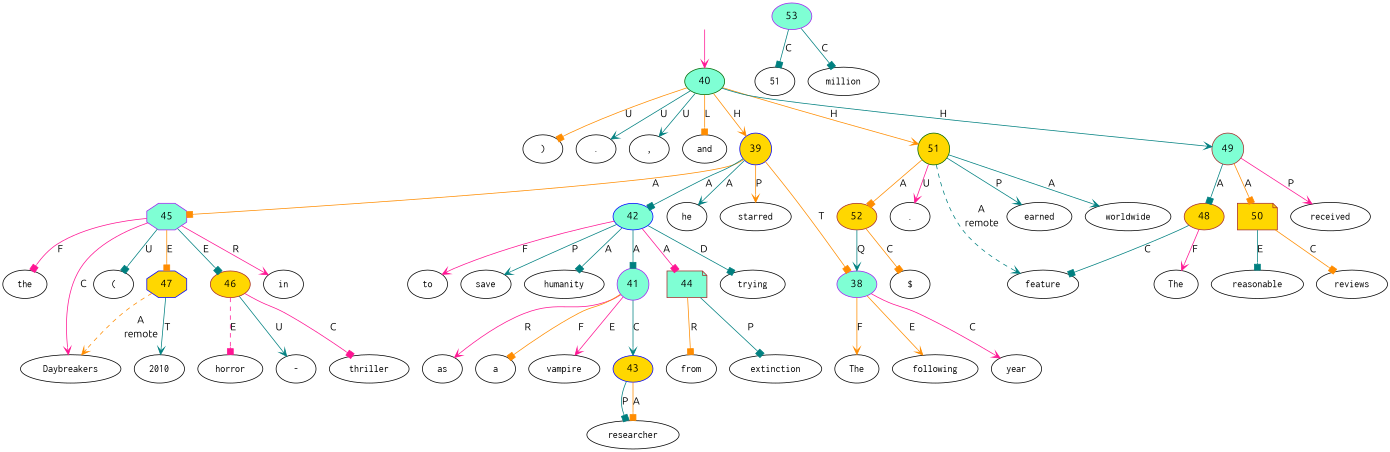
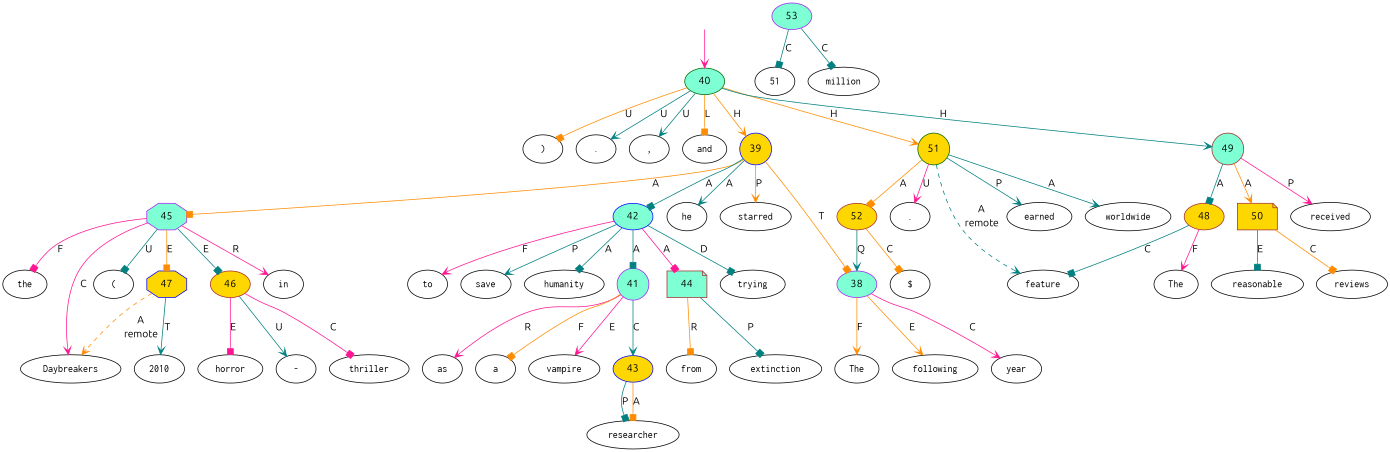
edge "49" -> "50": arrowhead box -> vee
edge "46" -> "horror": style dashed -> solid
